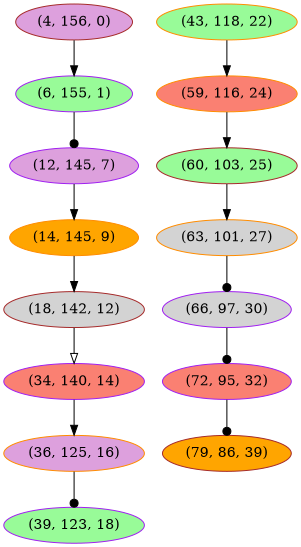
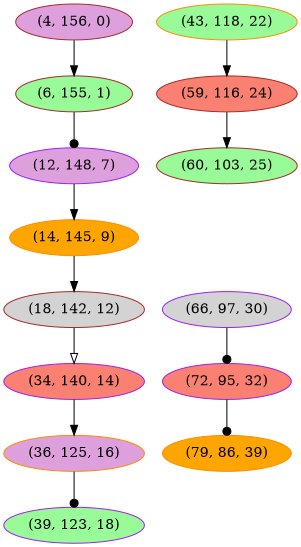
node "(6, 155, 1)": color purple -> brown
node "(59, 116, 24)": color darkorange -> brown
node "(12, 145, 7)": label "(12, 145, 7)" -> "(12, 148, 7)"
node "(63, 101, 27)": removed
node "(79, 86, 39)": color brown -> darkorange
